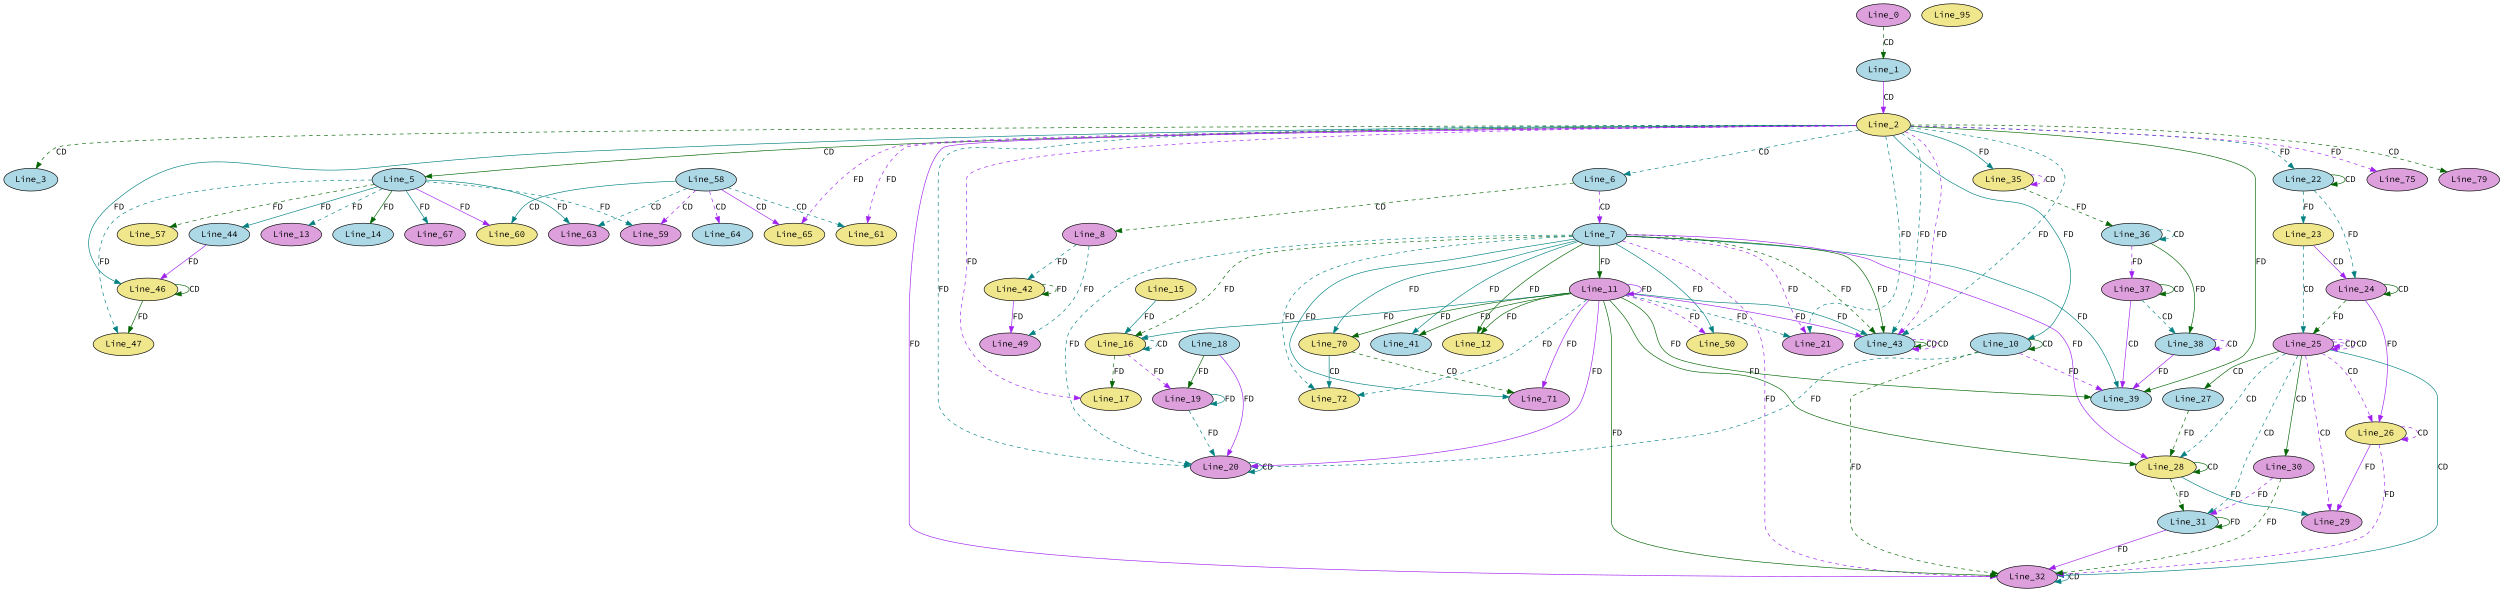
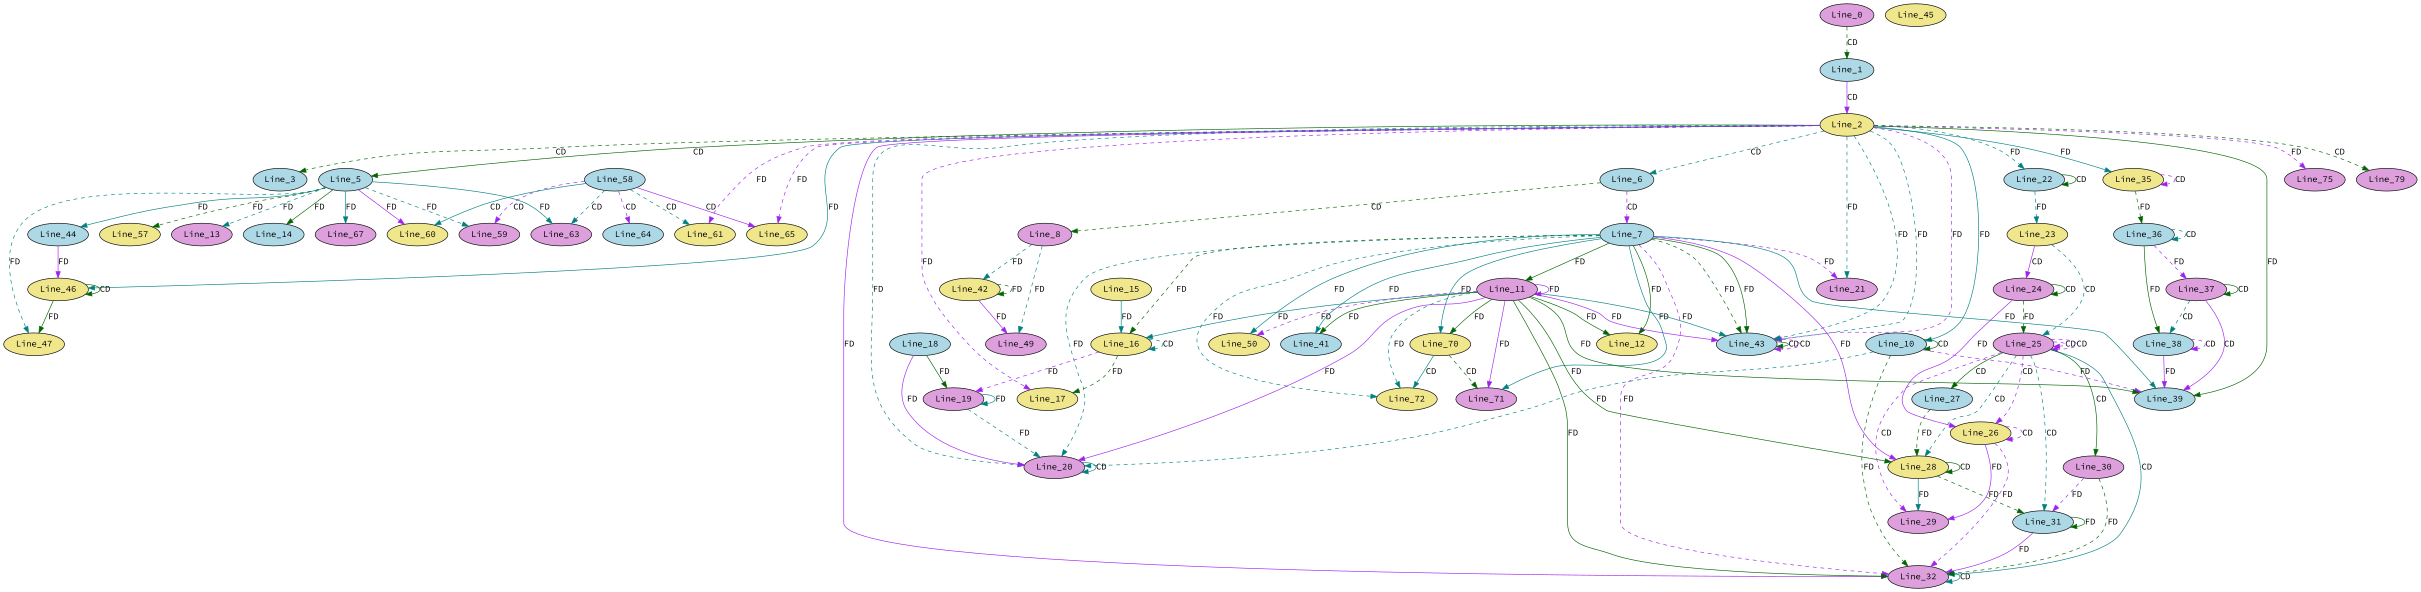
node "Line_95": label "Line_95" -> "Line_45"
edge "Line_22" -> "Line_24": removed, label "FD"
edge "Line_11" -> "Line_21": removed, label "FD"
